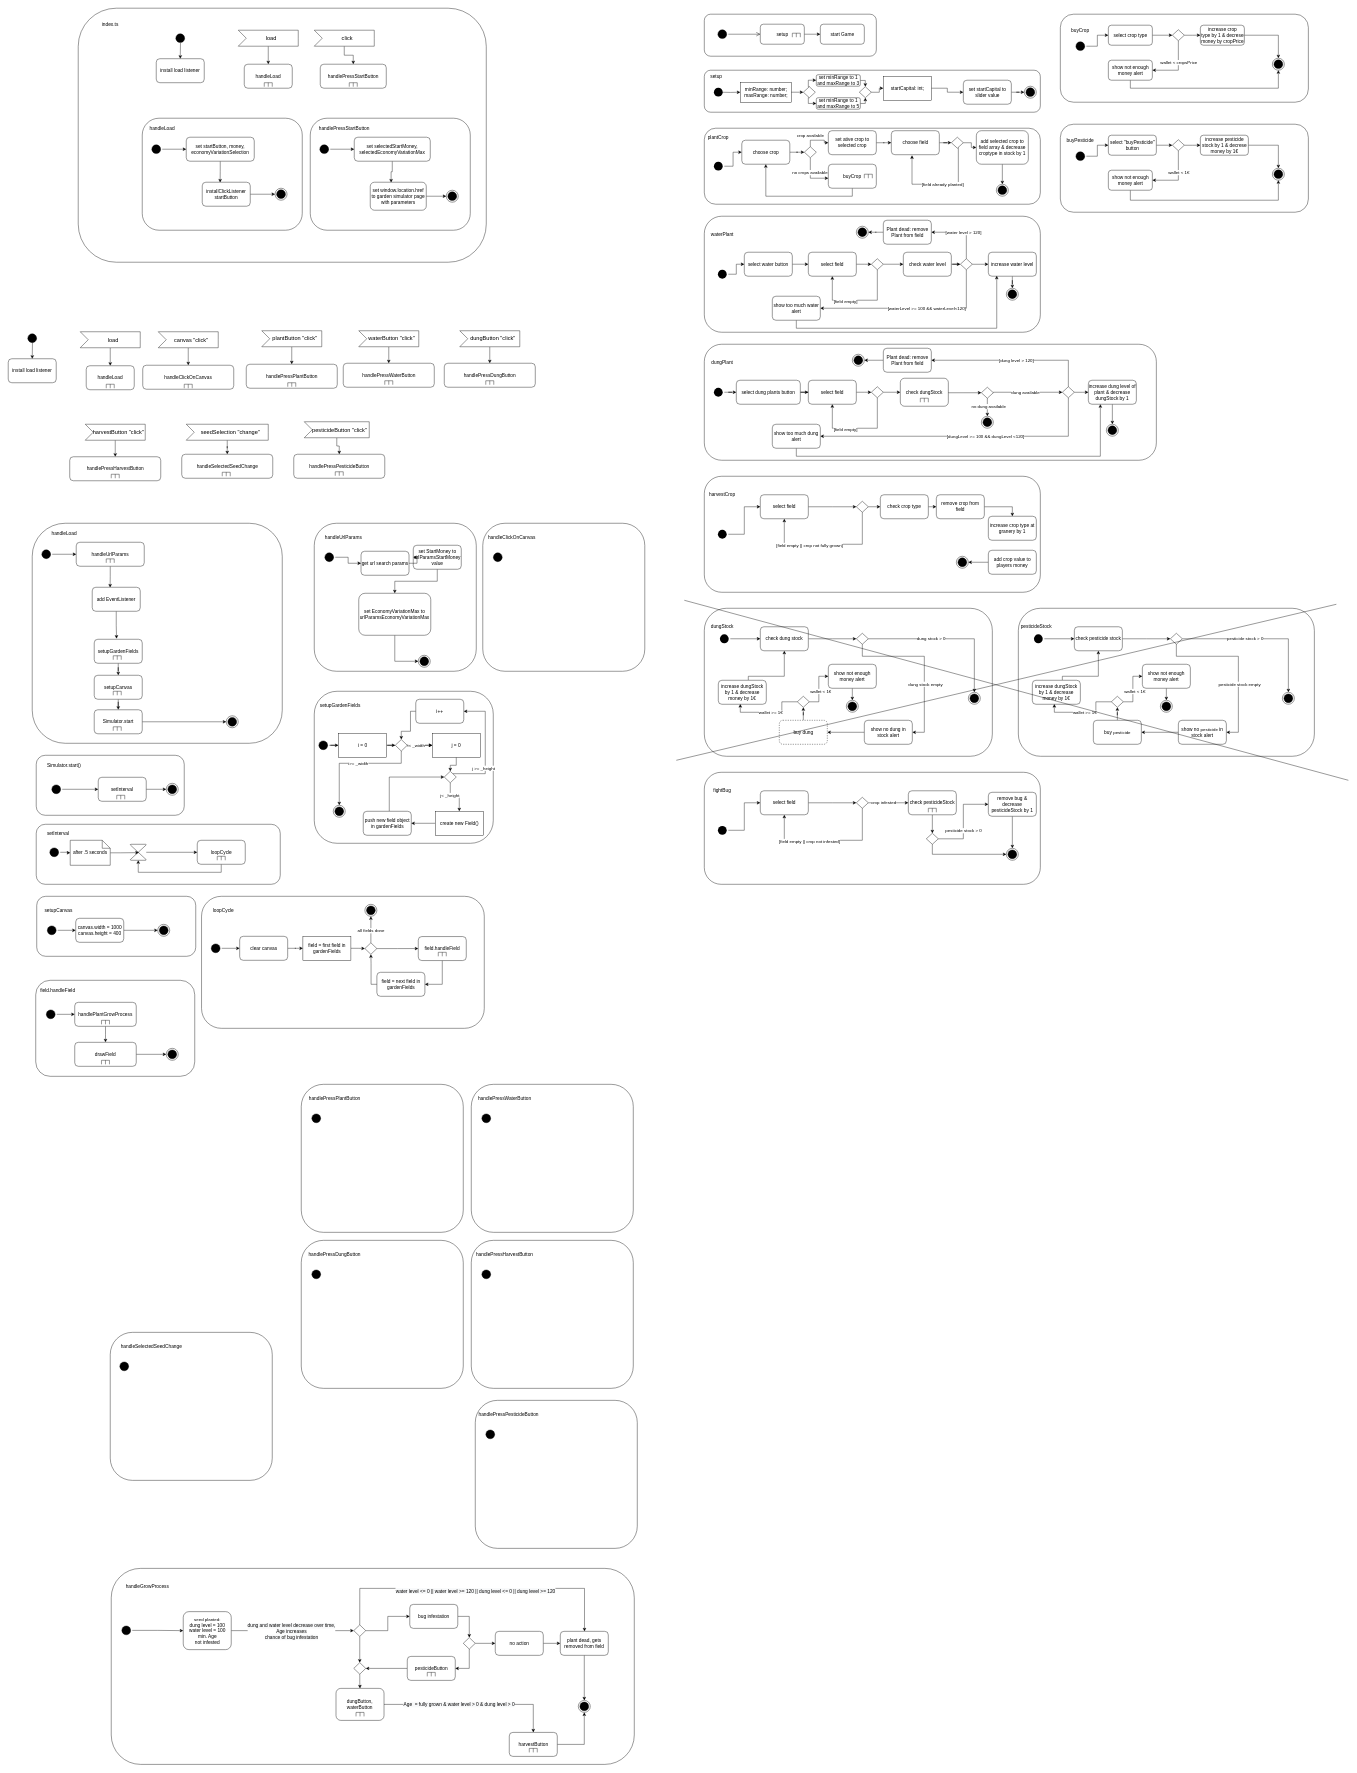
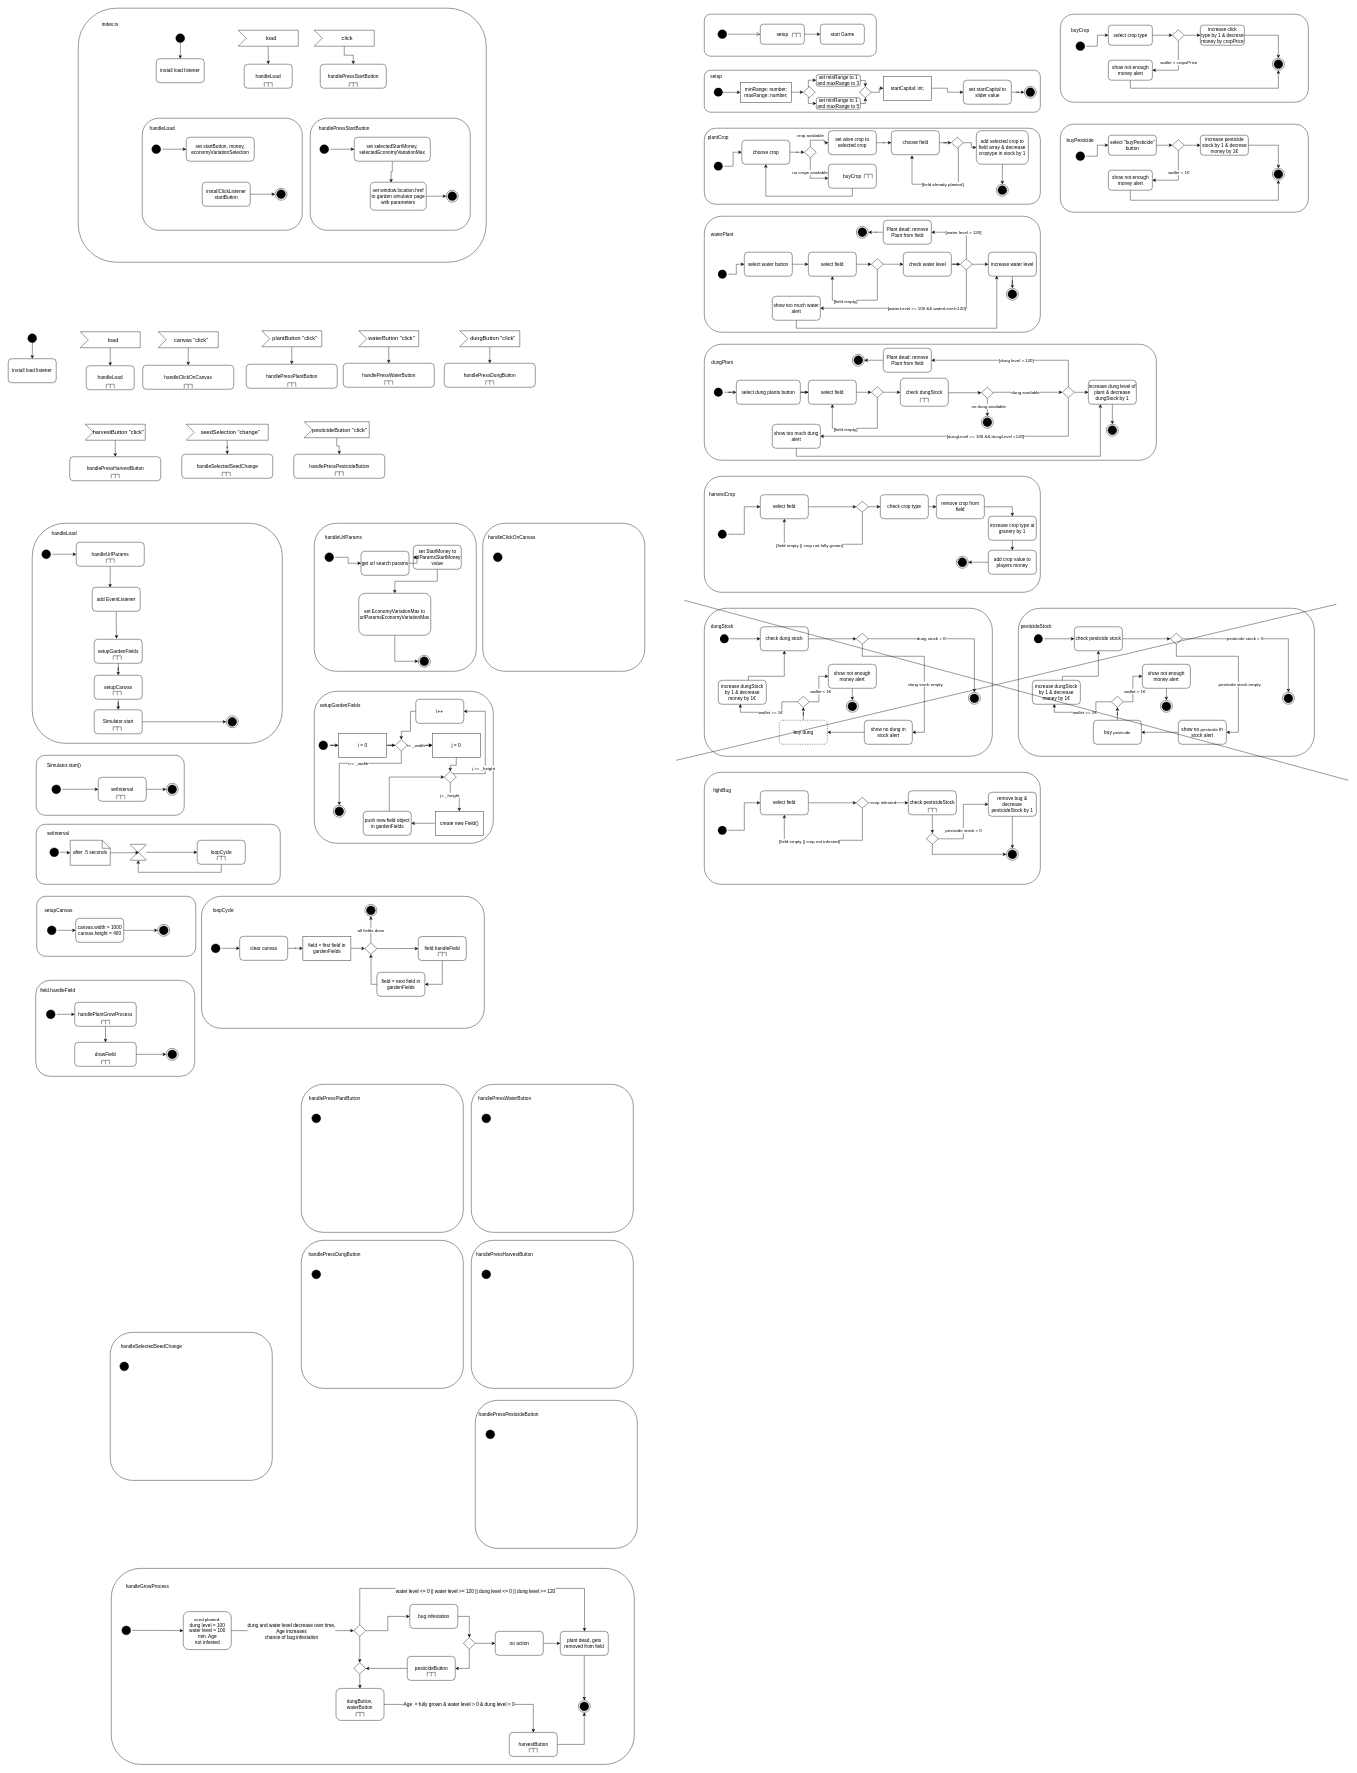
node "increase crop type by 1 & decrese money by cropPrice": label "increase crop type by 1 & decrese money by cropPrice" -> "increase click type by 1 & decrese money by cropPrice"
edge "set startButton, money, economyVariationSelection" -> "installClickListener startButton": removed
edge "increase crop type at granery by 1" -> "add crop value to players money": added
